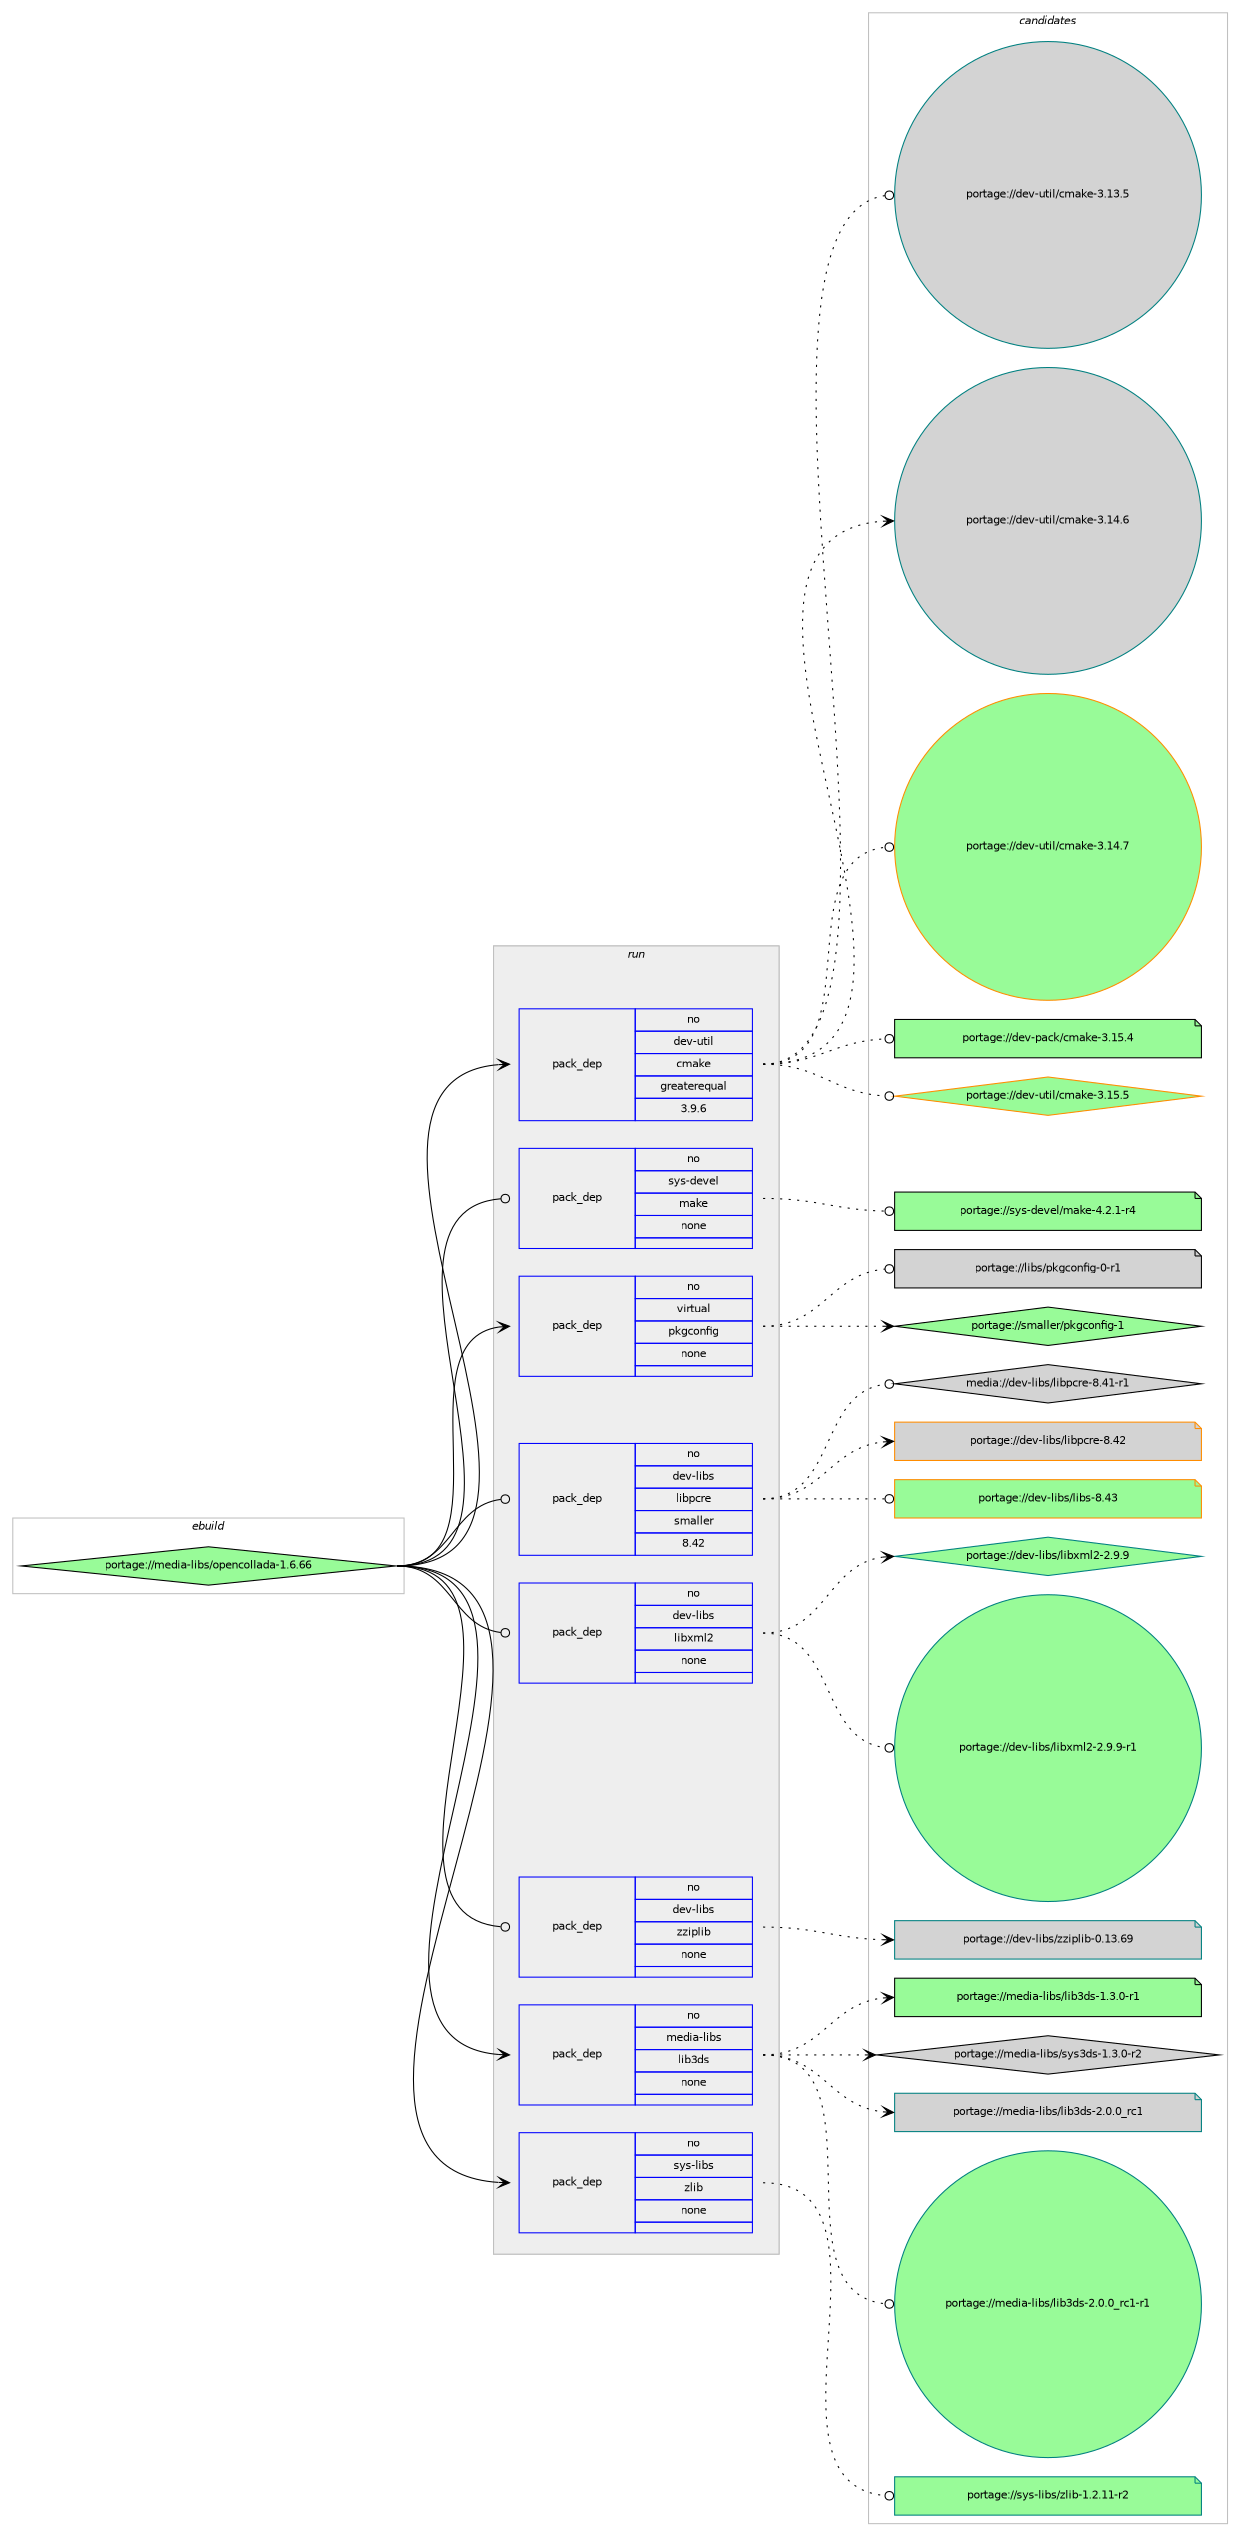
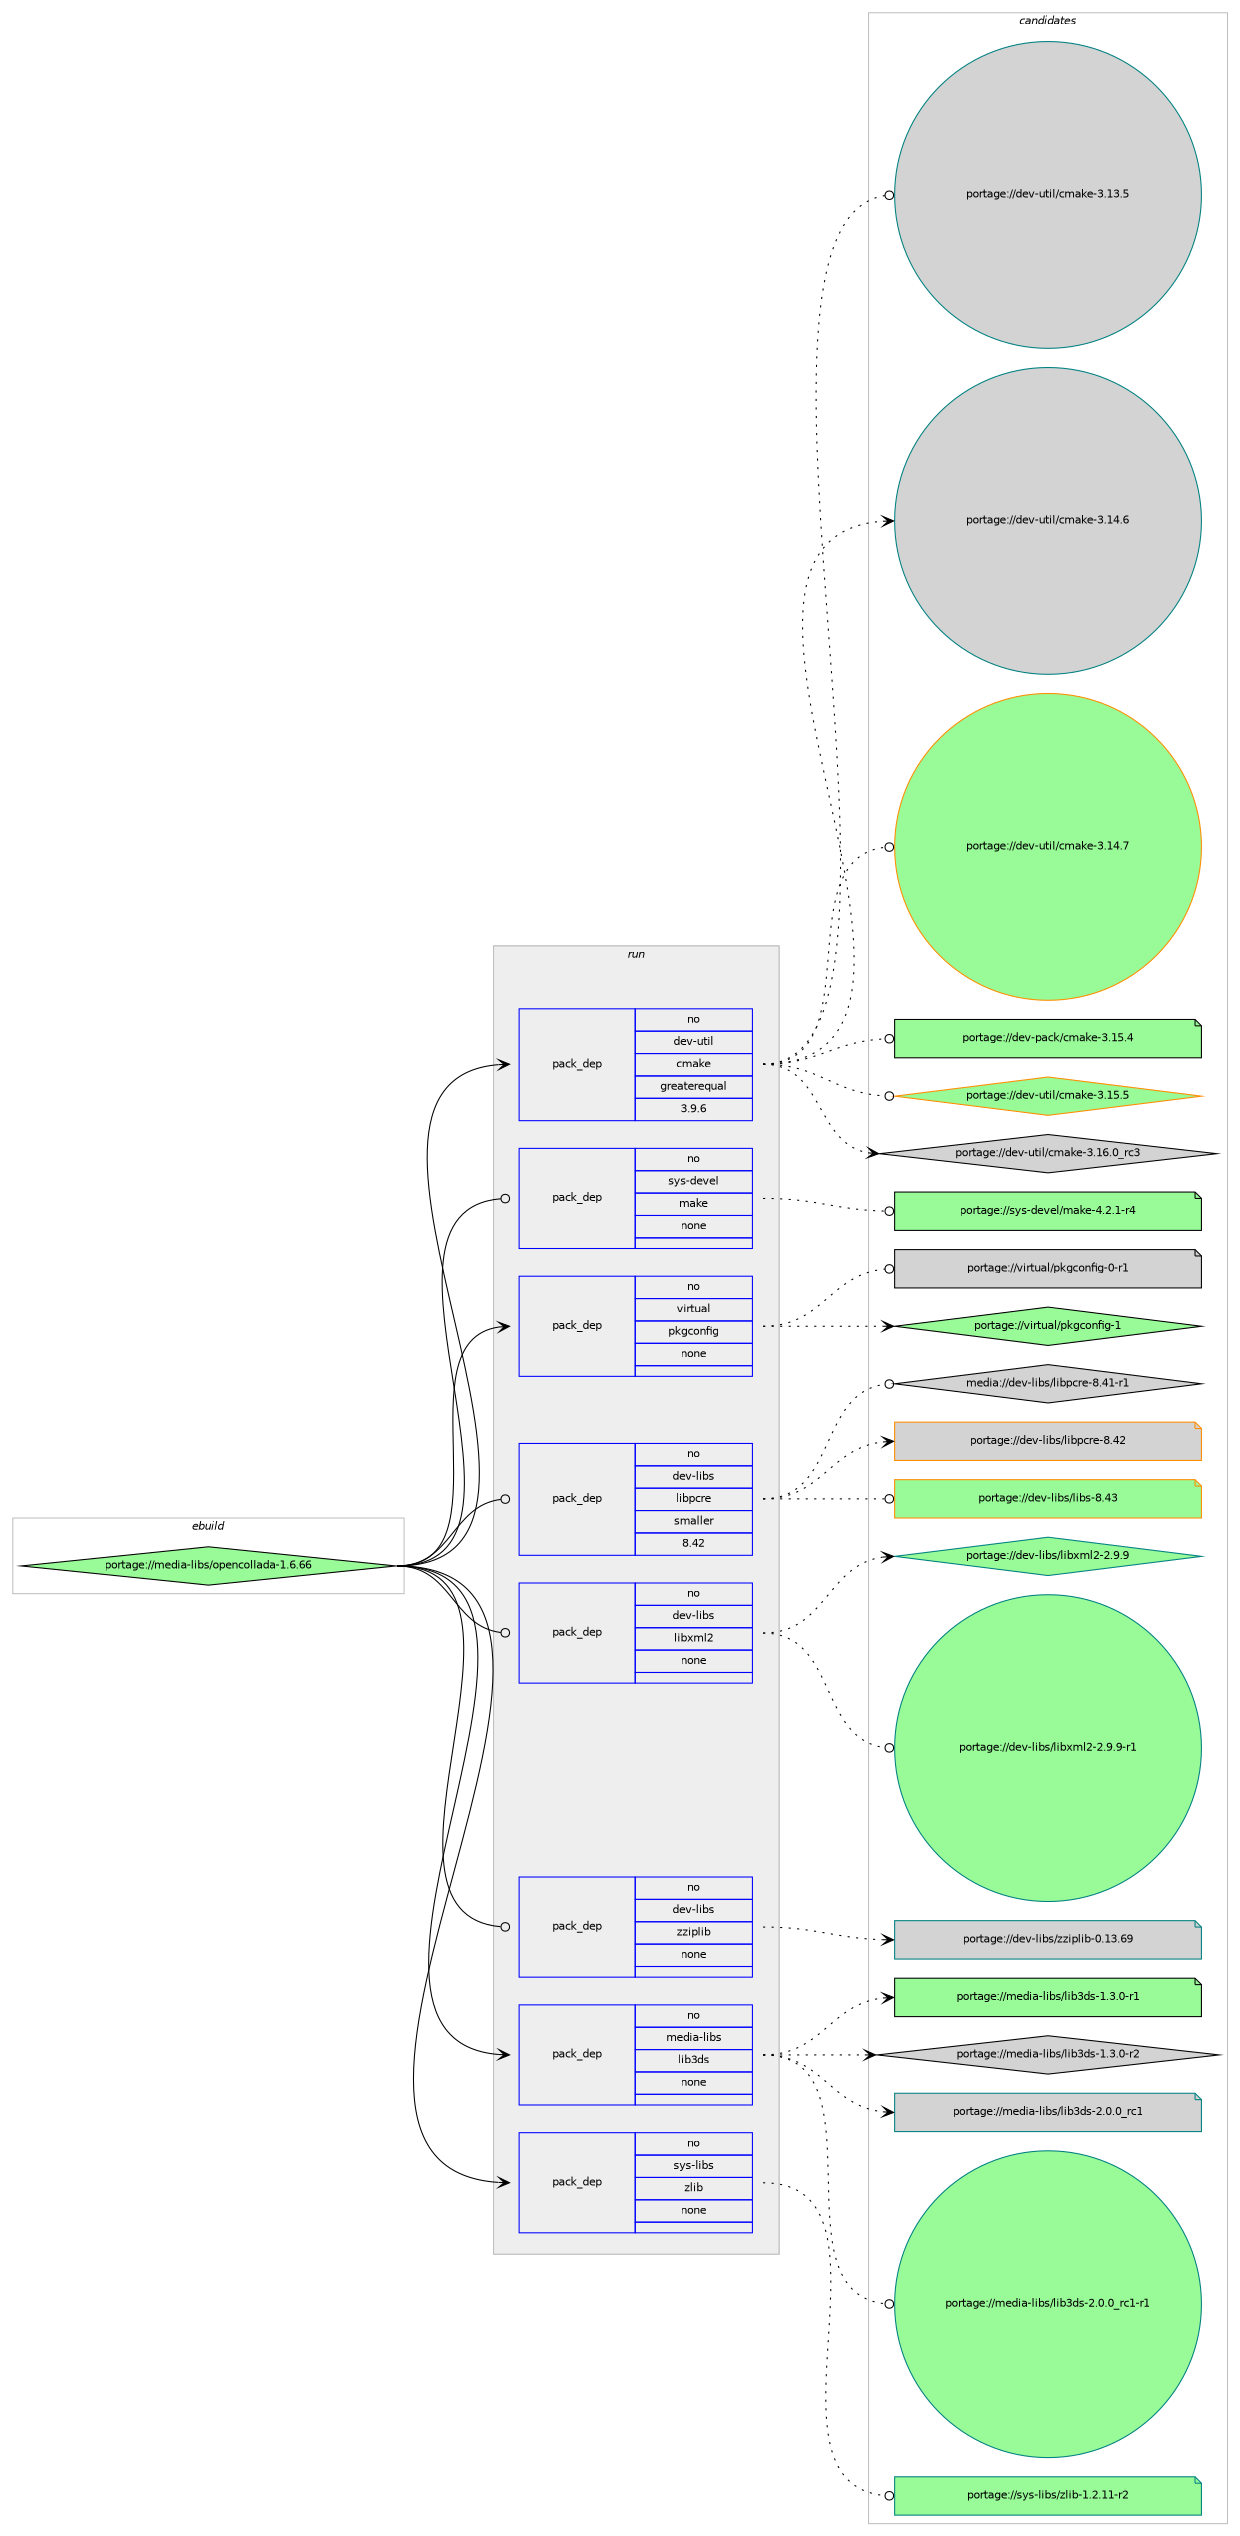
node "portage://dev-util/cmake-3.16.0_rc3": added
node "portage://libs/pkgconfig-0-r1": label "portage://libs/pkgconfig-0-r1" -> "portage://virtual/pkgconfig-0-r1"
node "portage://smaller/pkgconfig-1": label "portage://smaller/pkgconfig-1" -> "portage://virtual/pkgconfig-1"
node "portage://media-libs/sys3ds-1.3.0-r2": label "portage://media-libs/sys3ds-1.3.0-r2" -> "portage://media-libs/lib3ds-1.3.0-r2"
